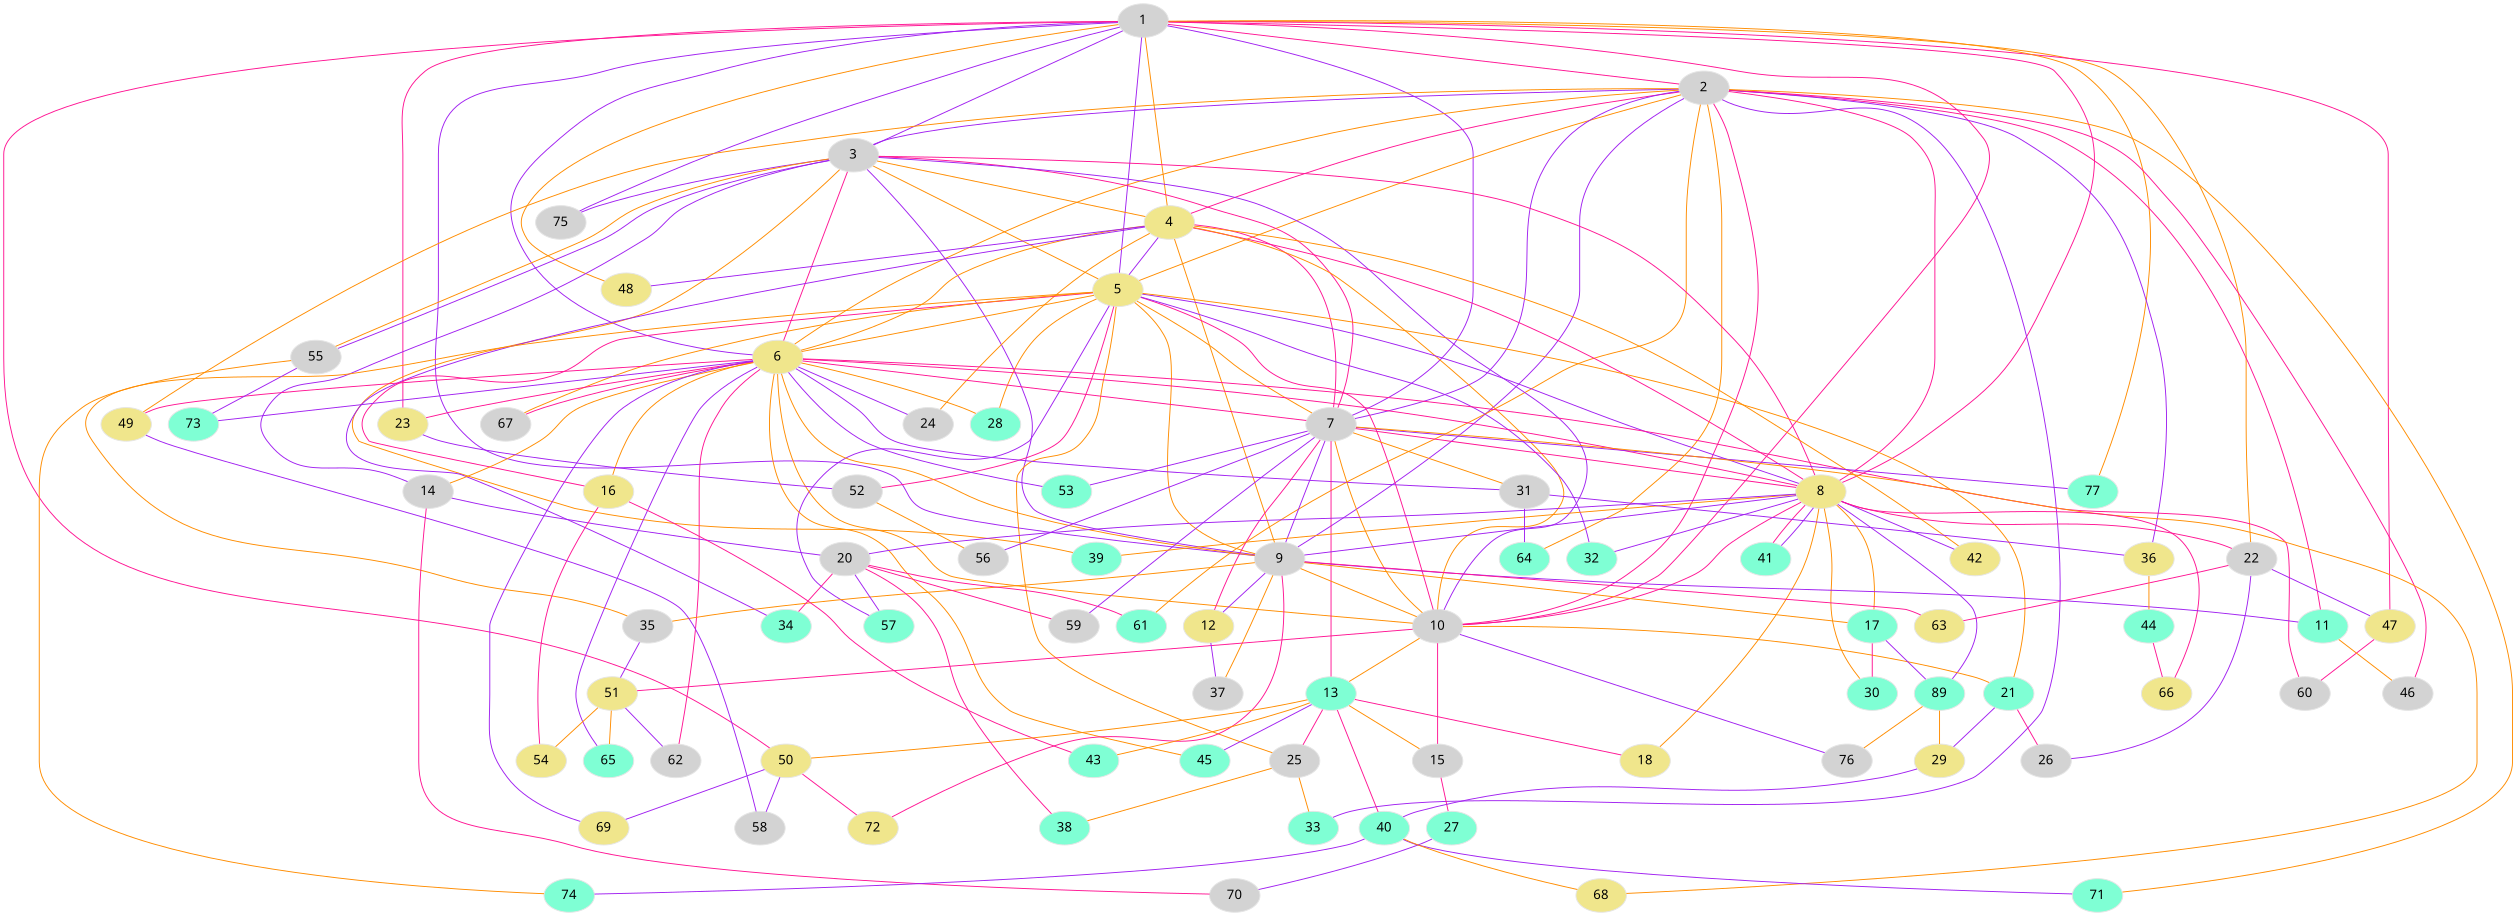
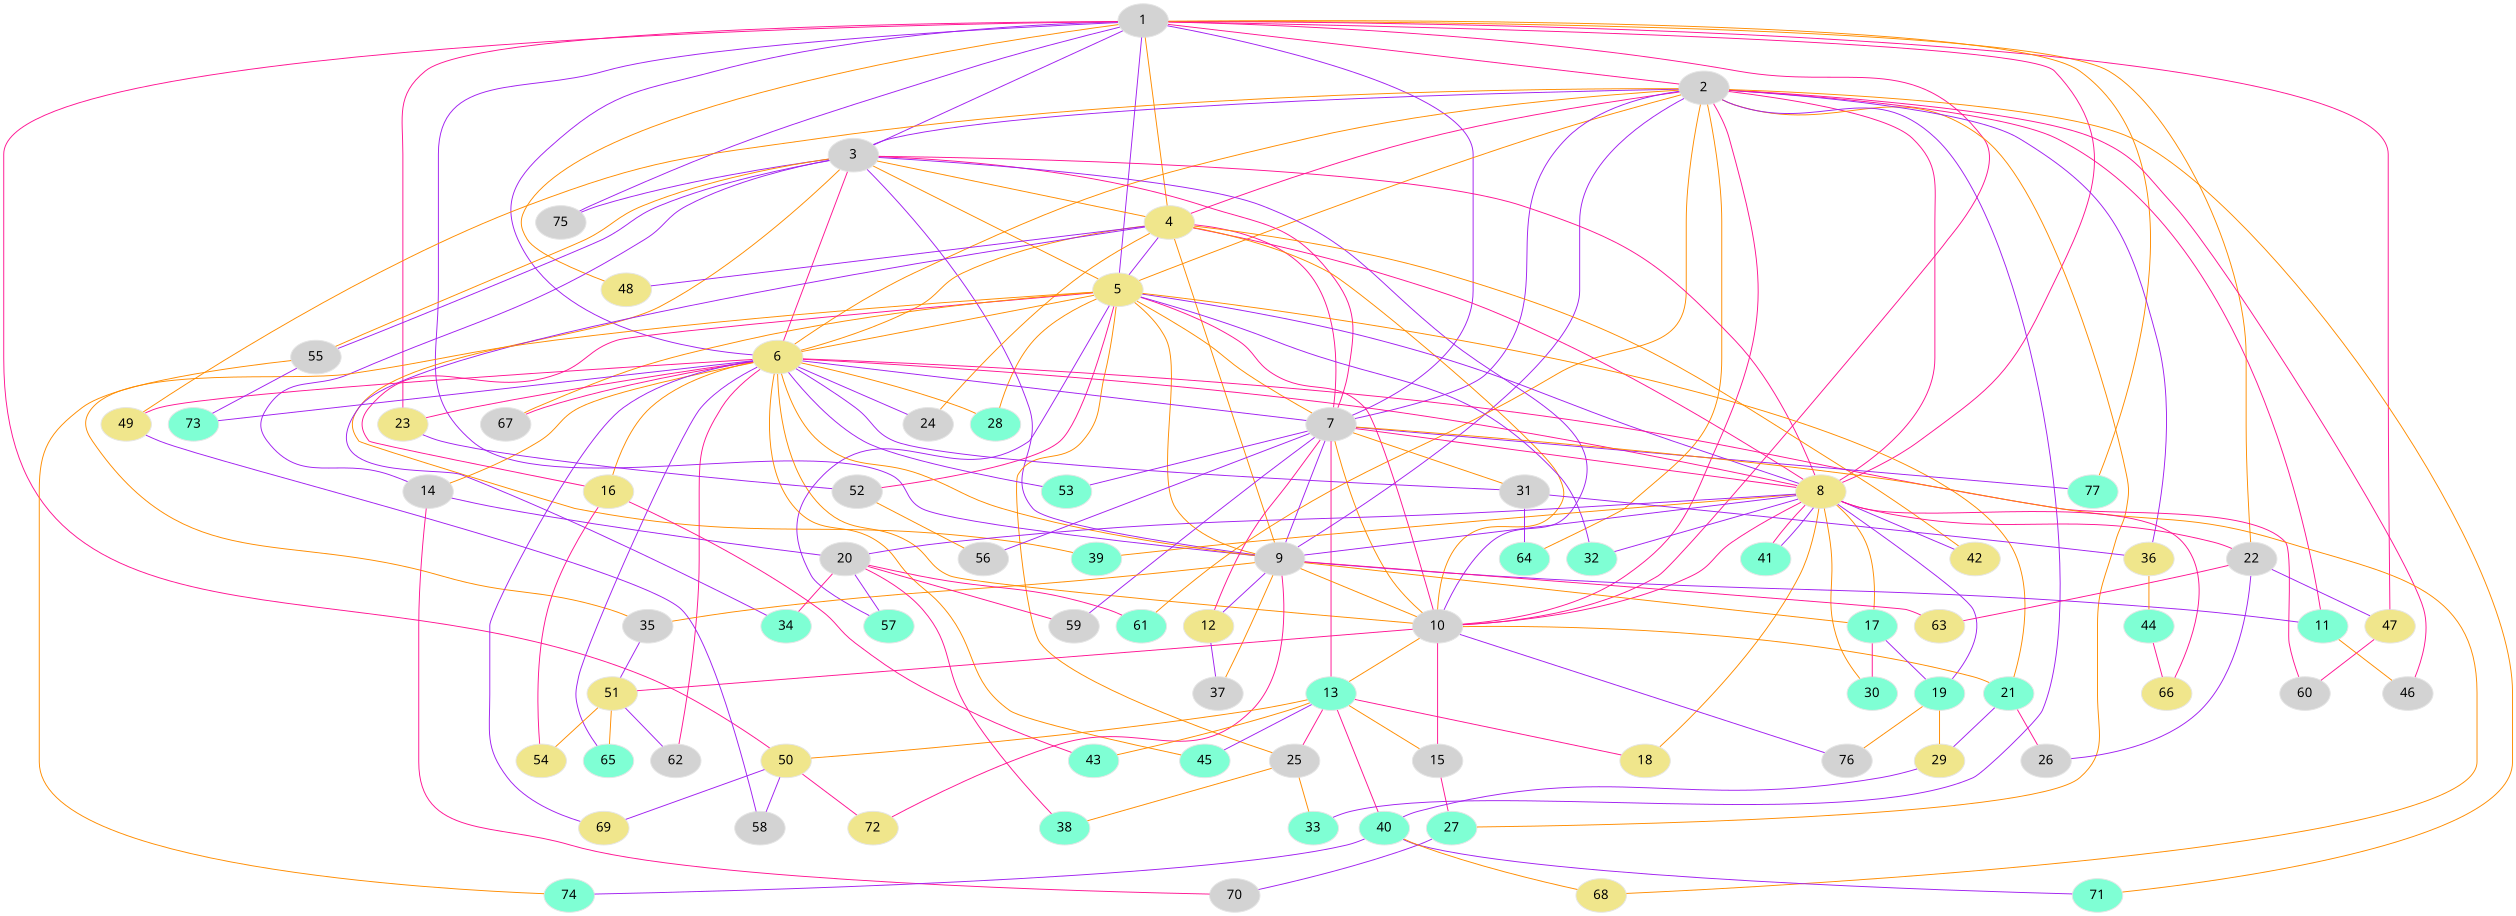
edge "6" -- "7": color deeppink -> purple
edge "2" -- "27": added
node "89": label "89" -> "19"
